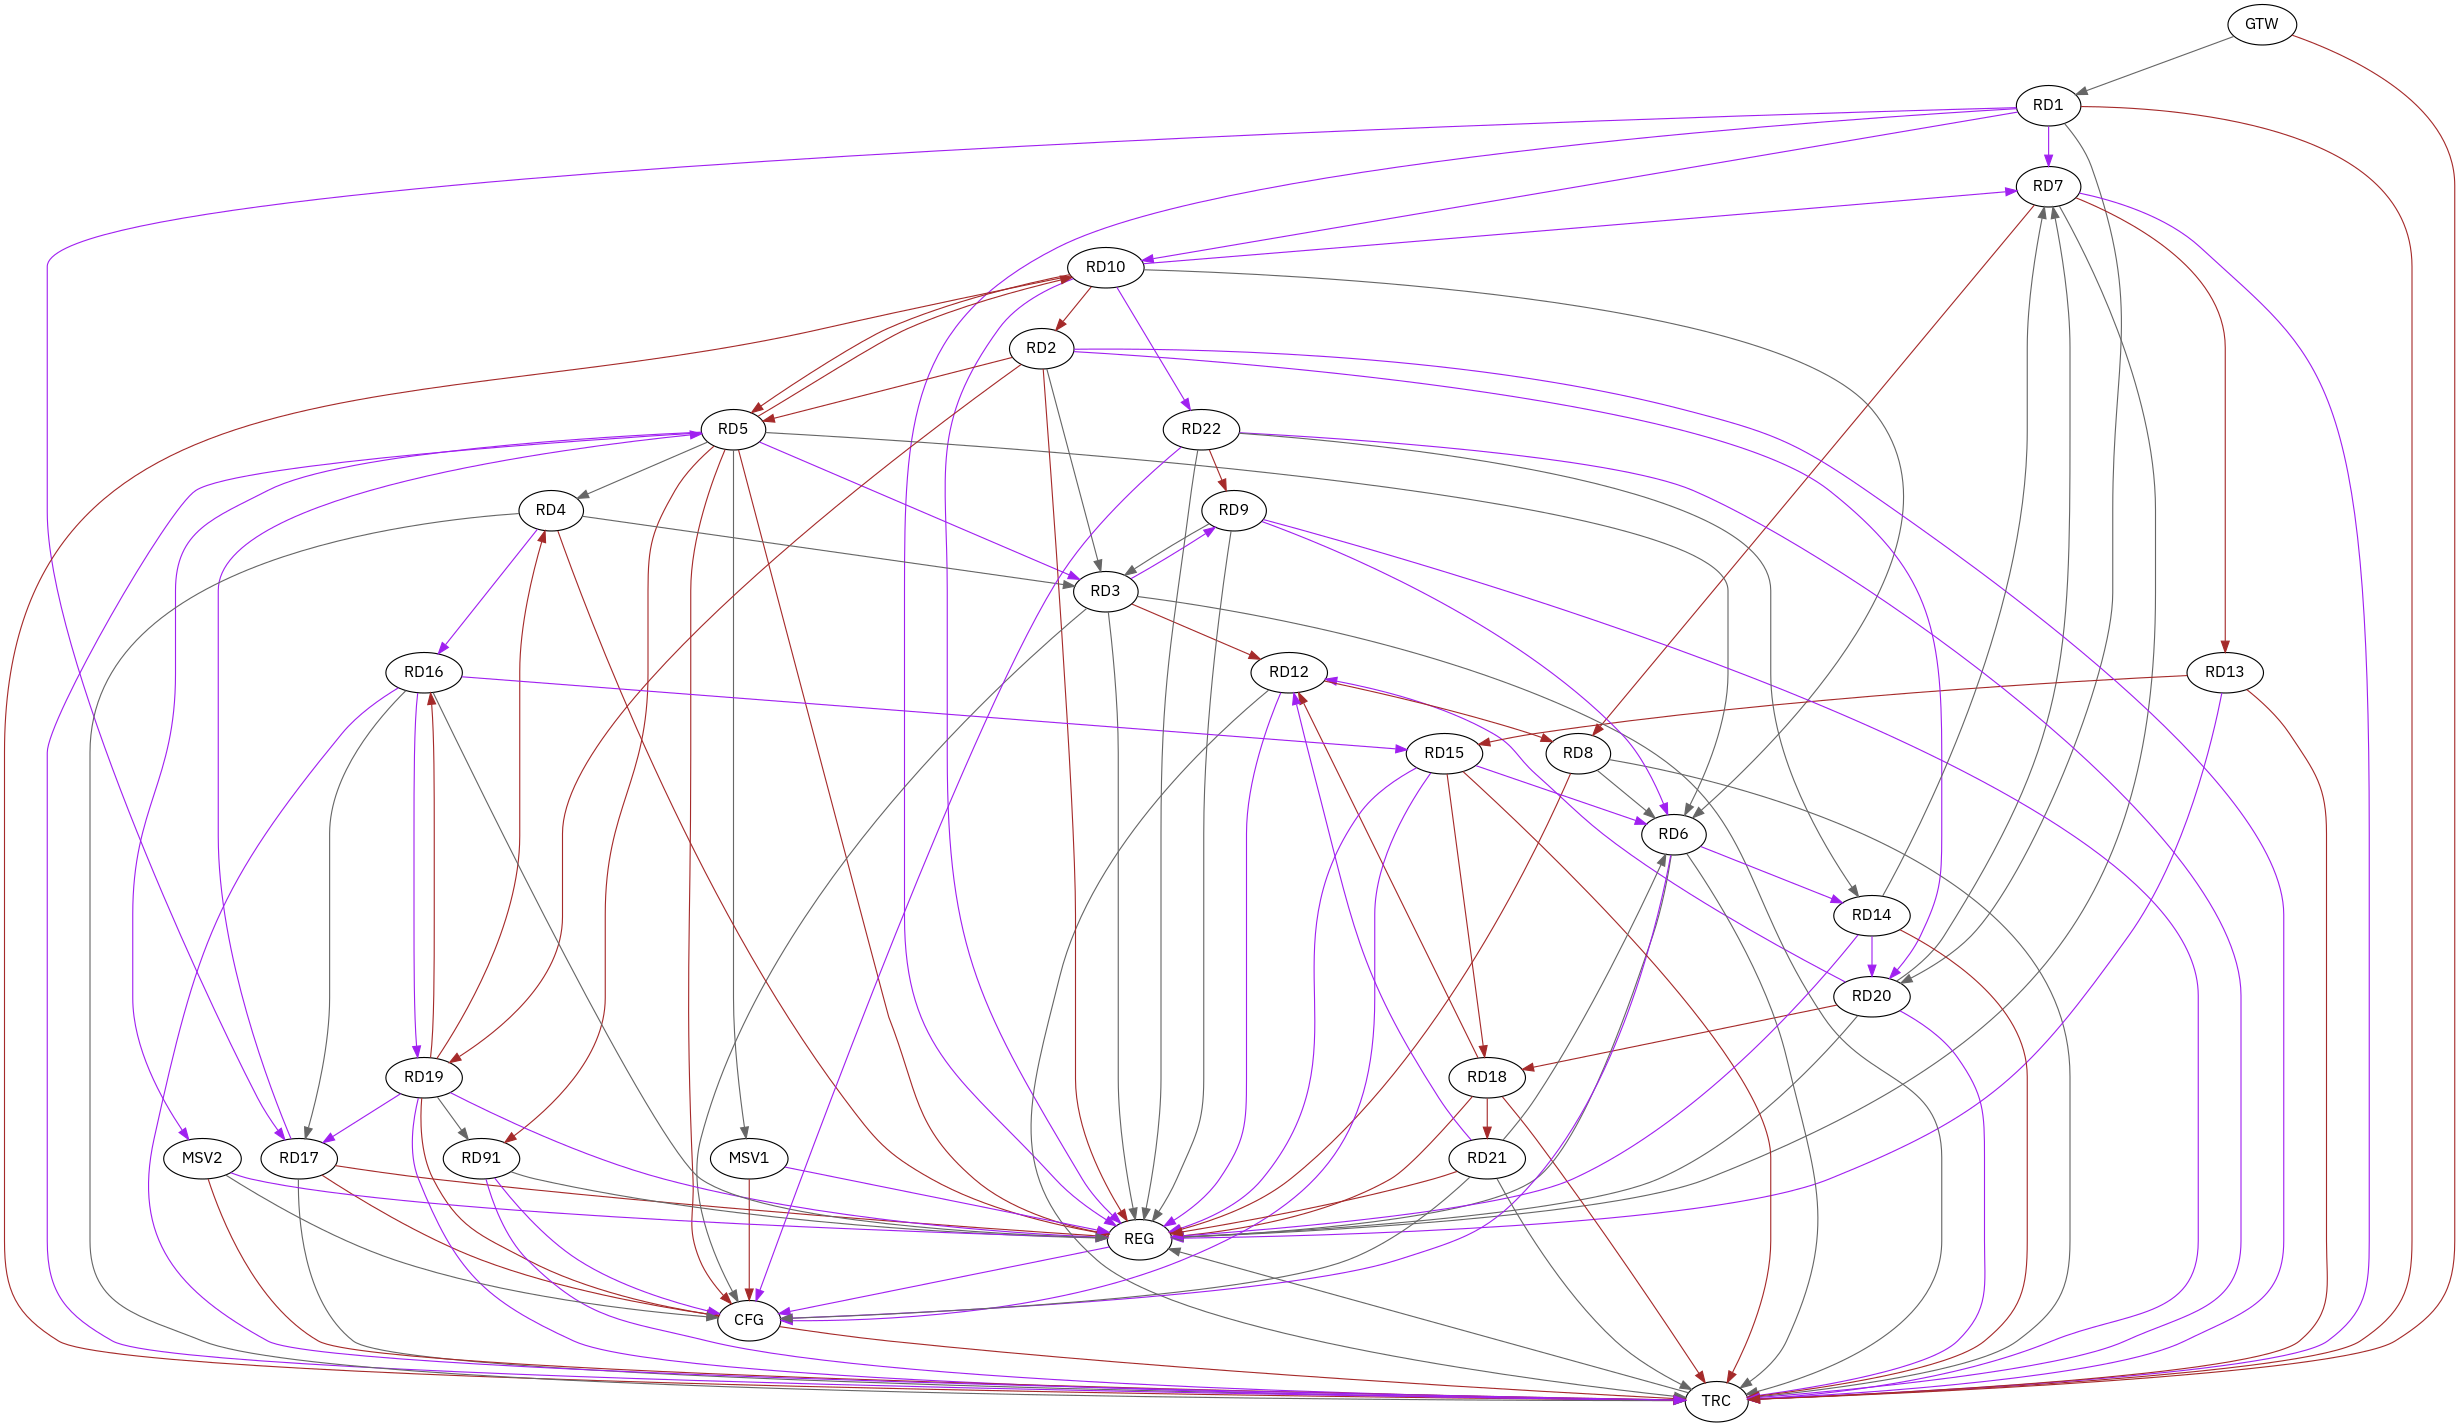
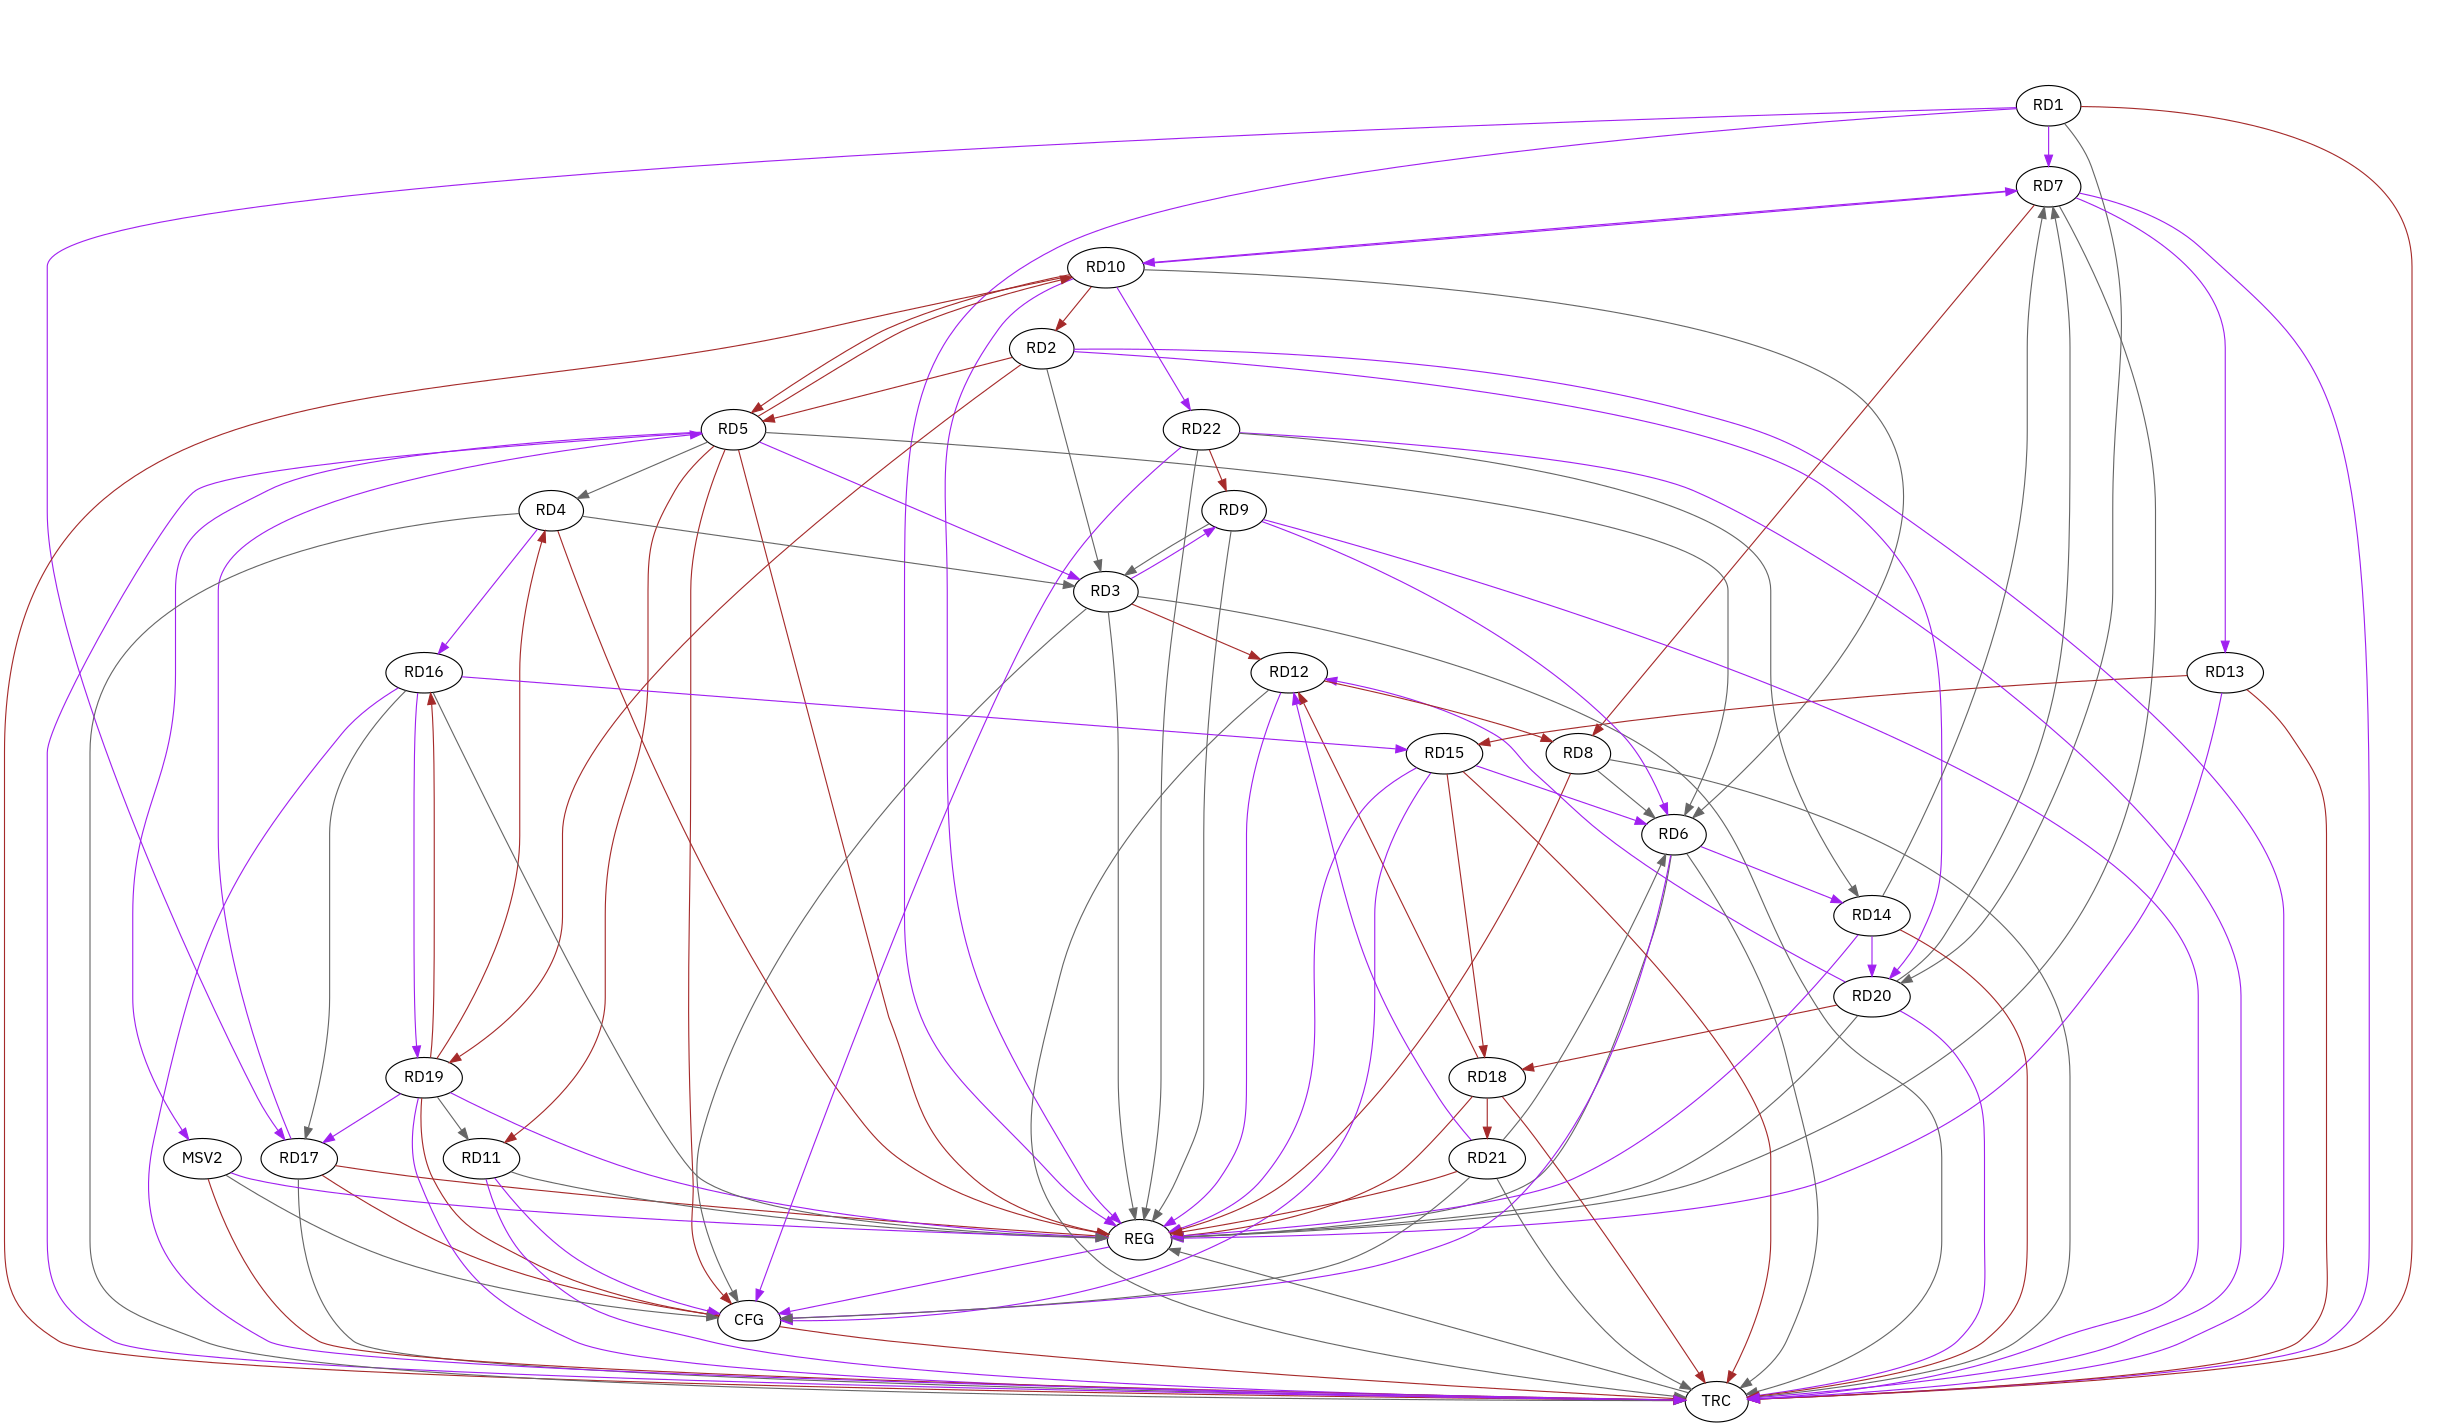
node "GTW": removed
edge "RD1" -> "RD10": now "RD7" -> "RD10"
edge "RD7" -> "RD13": color brown -> purple
edge "RD2" -> "REG": removed
node "RD91": label "RD91" -> "RD11"
node "MSV1": removed
